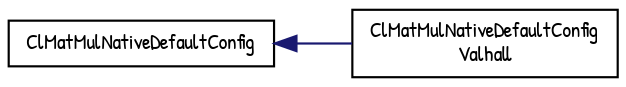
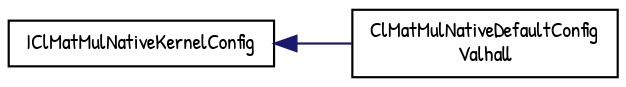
node "ClMatMulNativeDefaultConfig": label "ClMatMulNativeDefaultConfig" -> "IClMatMulNativeKernelConfig"
